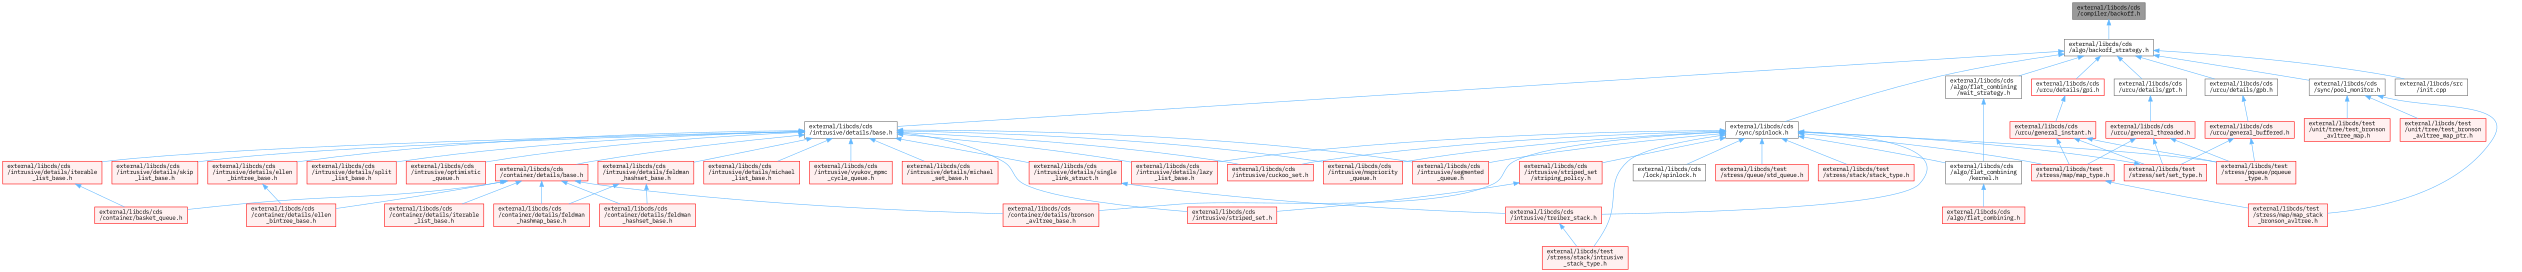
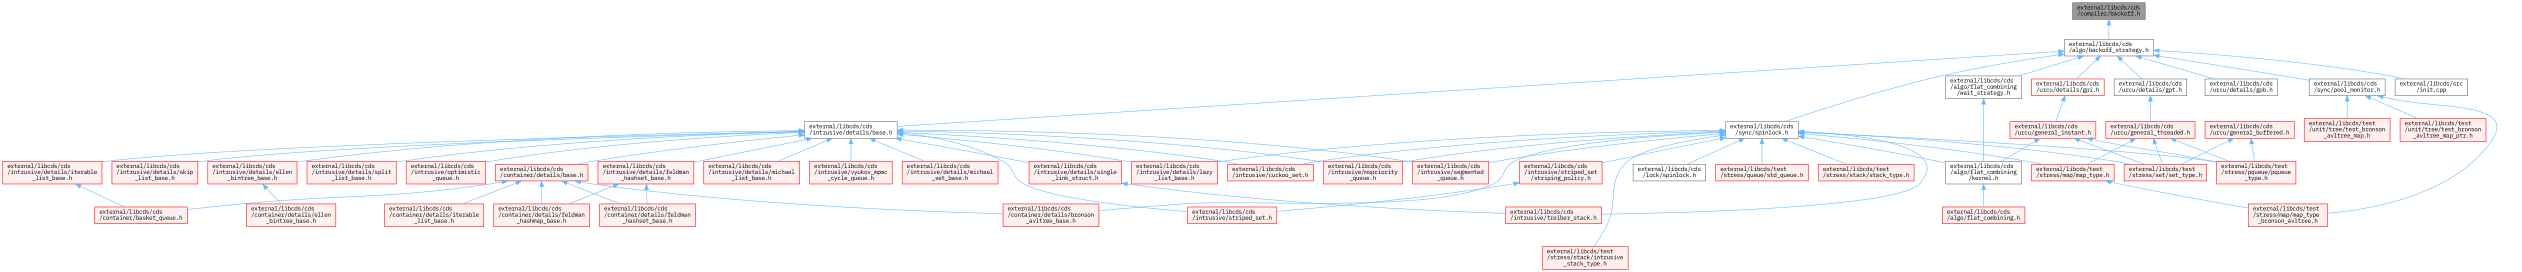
edge "external/libcds/cds /urcu/general_buffered.h" -> "external/libcds/cds /urcu/details/gpb.h": removed
edge "external/libcds/cds /sync/spinlock.h" -> "external/libcds/test /stress/set/set_type.h": reversed
edge "external/libcds/test /stress/map/map_type.h" -> "external/libcds/cds /urcu/general_instant.h": now "external/libcds/cds /algo/flat_combining /kernel.h" -> "external/libcds/cds /urcu/general_instant.h"
edge "external/libcds/cds /container/details/ellen _bintree_base.h" -> "external/libcds/cds /container/details/base.h": removed
node "external/libcds/test /stress/map/map_stack _bronson_avltree.h": label "external/libcds/test /stress/map/map_stack _bronson_avltree.h" -> "external/libcds/test /stress/map/map_type _bronson_avltree.h"
edge "external/libcds/test /stress/stack/intrusive _stack_type.h" -> "external/libcds/cds /intrusive/treiber_stack.h": removed
